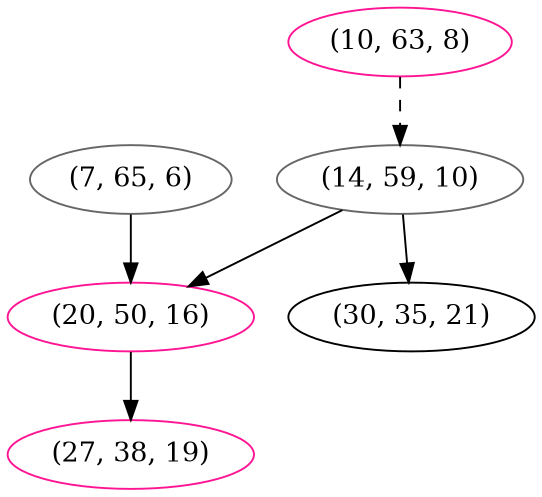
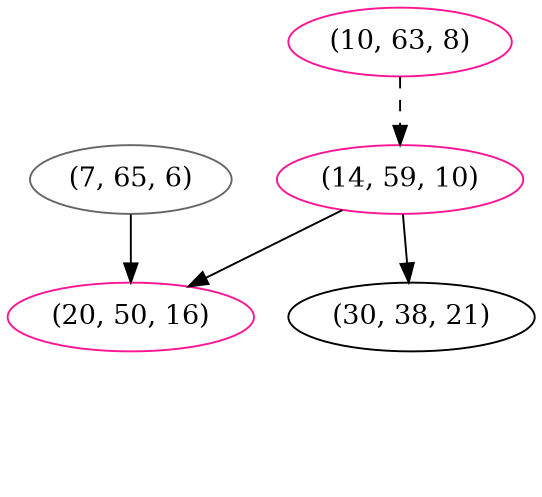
node "(14, 59, 10)": color gray40 -> deeppink
node "(30, 35, 21)": label "(30, 35, 21)" -> "(30, 38, 21)"
node "(27, 38, 19)": removed
